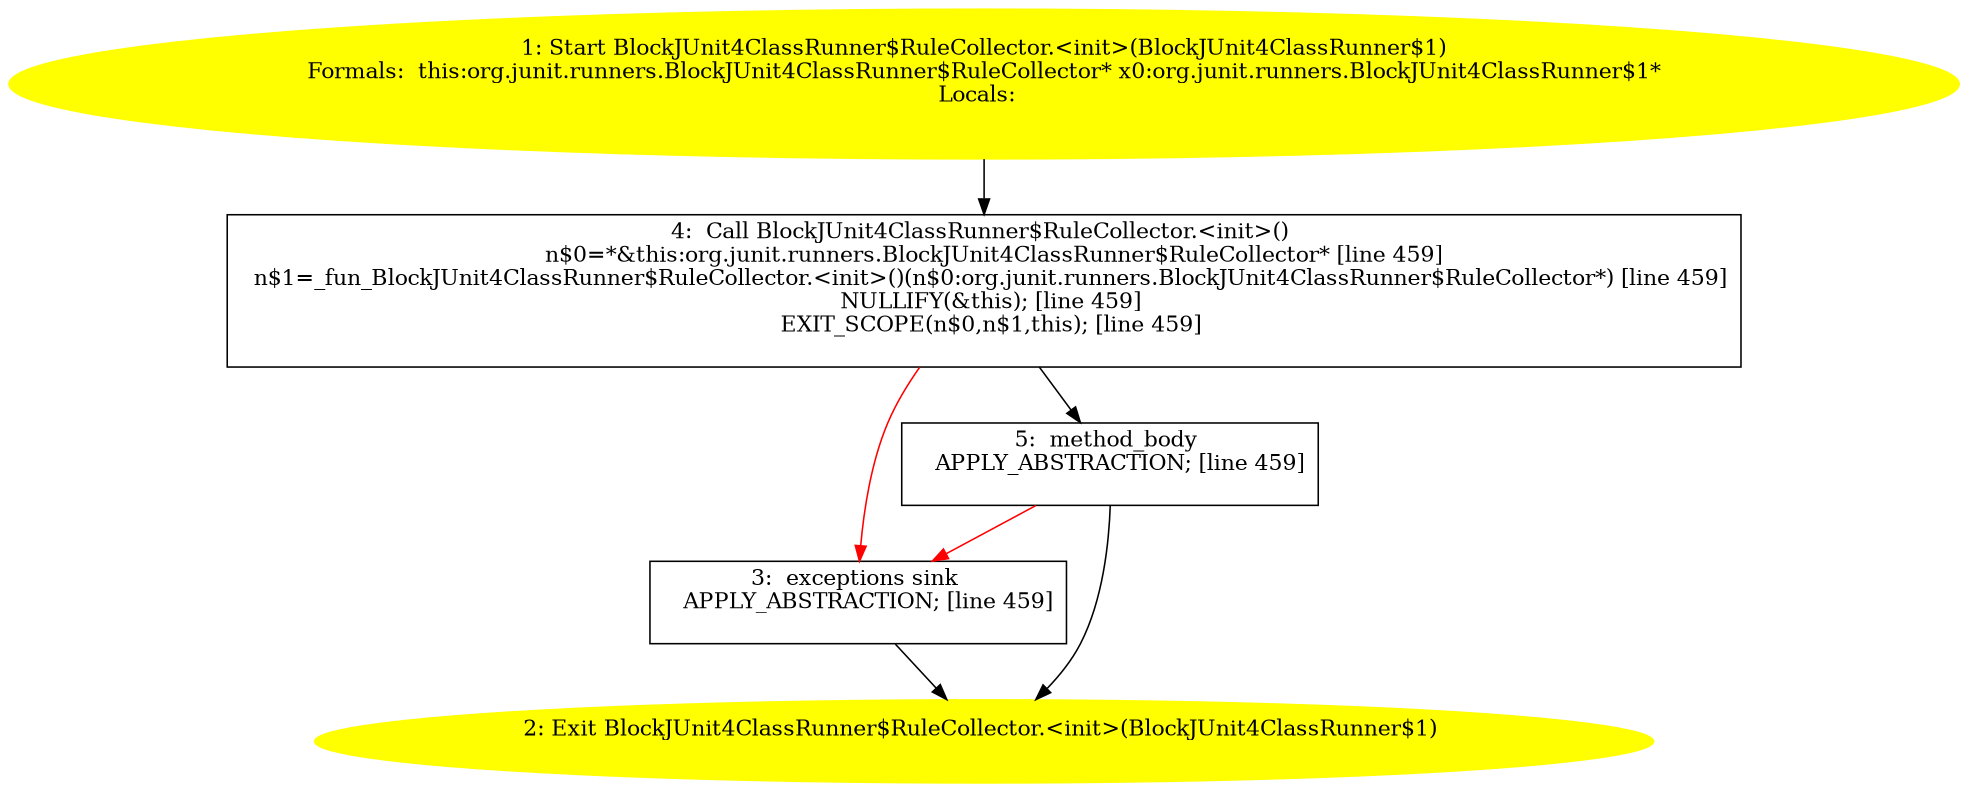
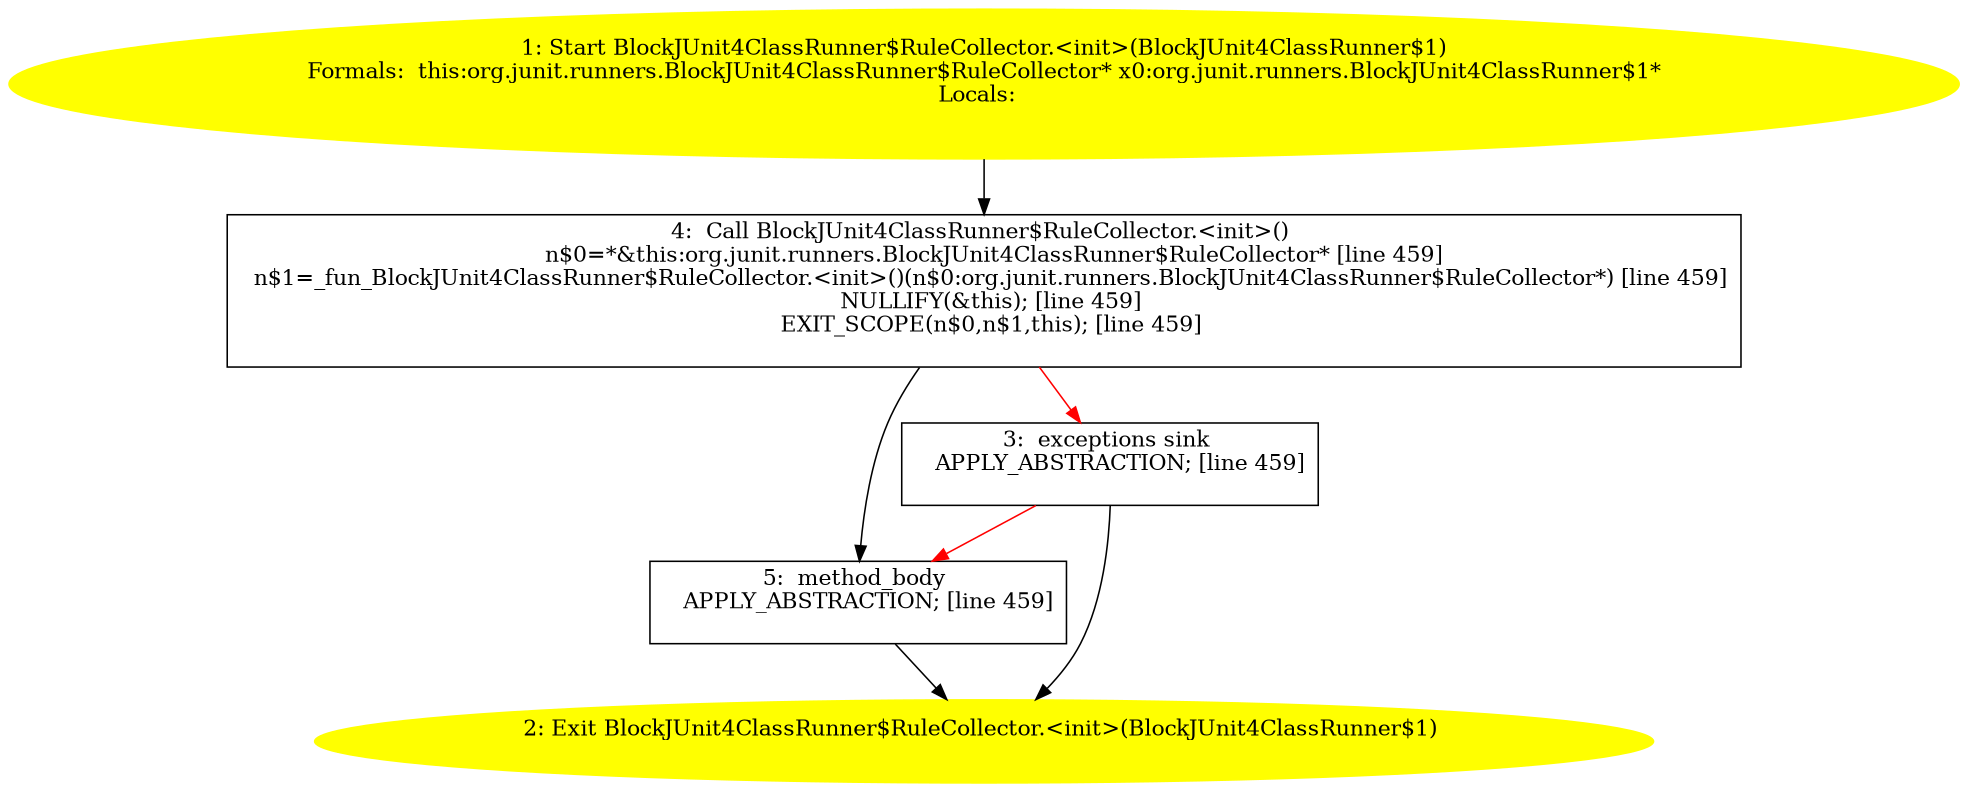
edge "5:  method_body APPLY_ABSTRACTION; [line 459]" -> "3:  exceptions sink APPLY_ABSTRACTION; [line 459]": reversed
